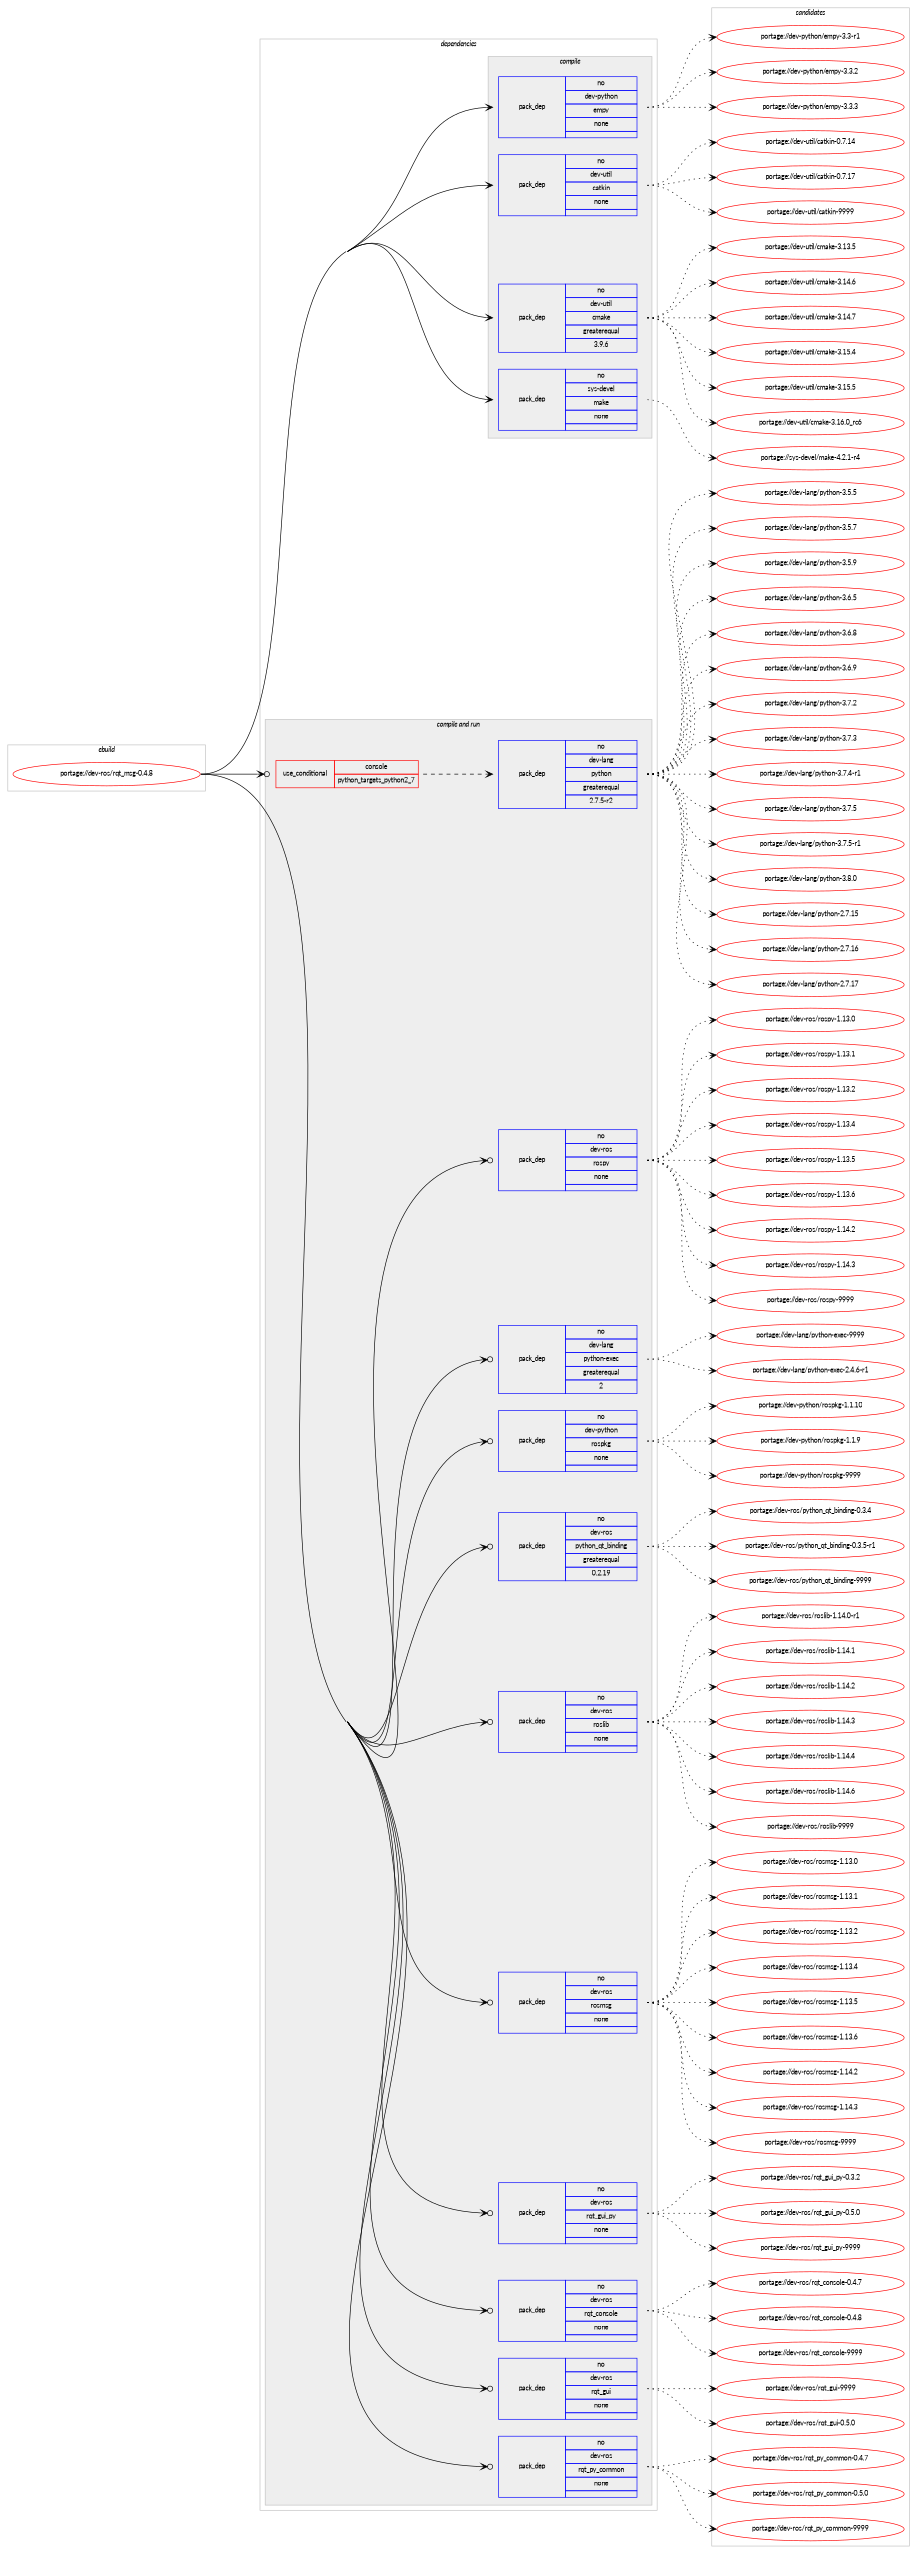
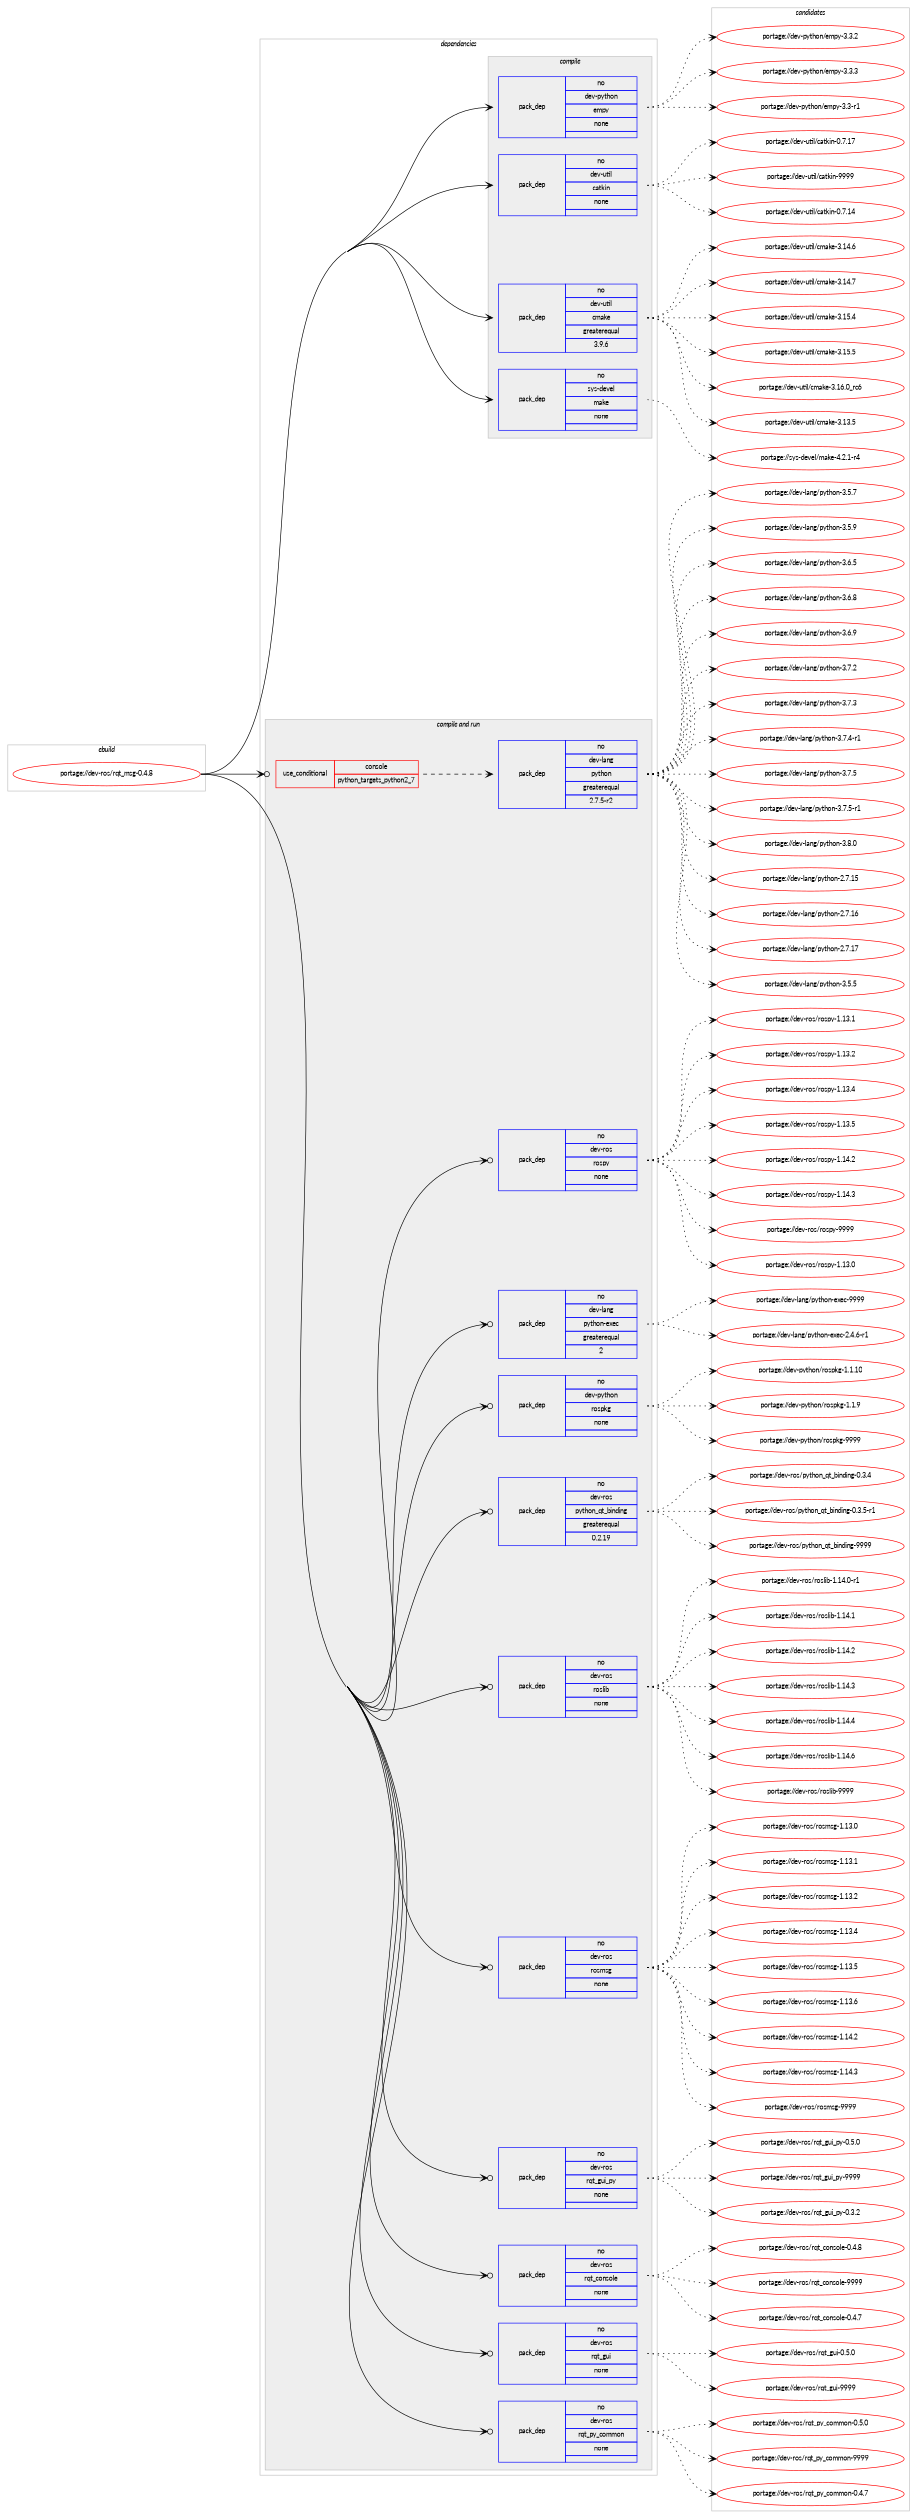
node "portage://dev-ros/rospy-1.13.6": removed
